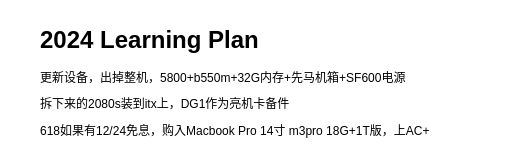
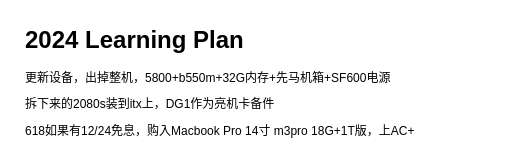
node "2024 Learning Plan更新设备，出掉整机，5800+b550m+32G内存+先马机箱+SF600电源 拆下来的2080s装到itx上，DG1作为亮机卡备件 618如果有12/24免息，购入Macbook Pro 14寸 m3pro 18G+1T版，上AC+": moved (281, 81) -> (266, 81)
